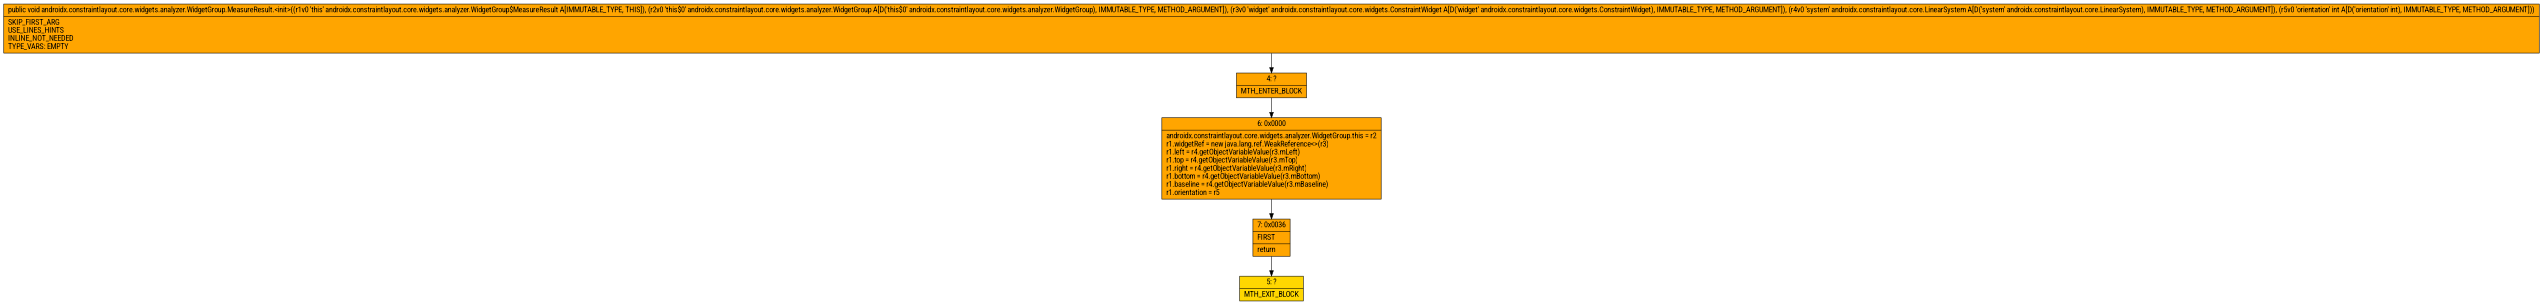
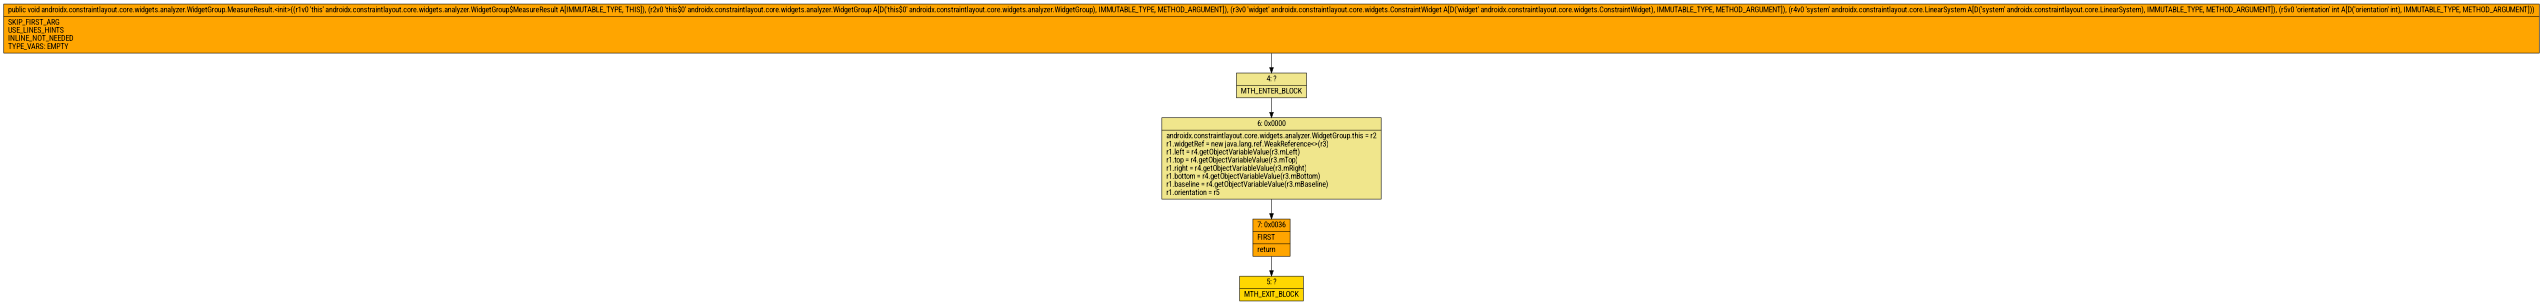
node "4: ?": fillcolor orange -> khaki
node "6: 0x0000": fillcolor orange -> khaki
